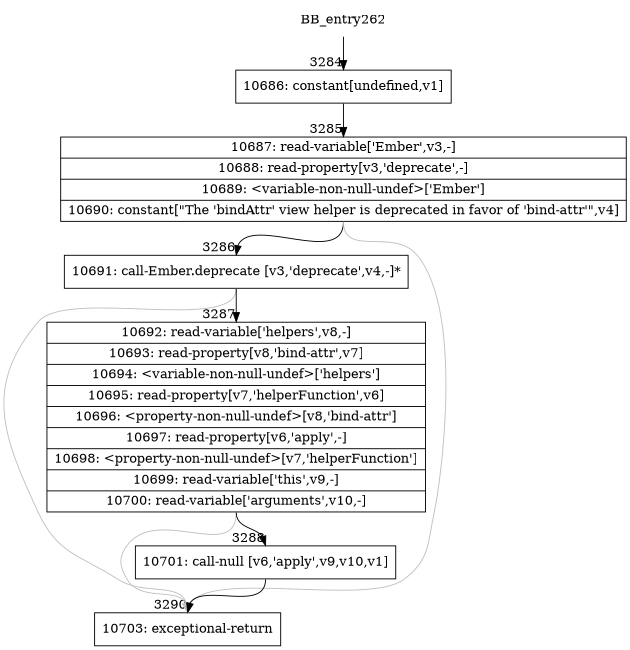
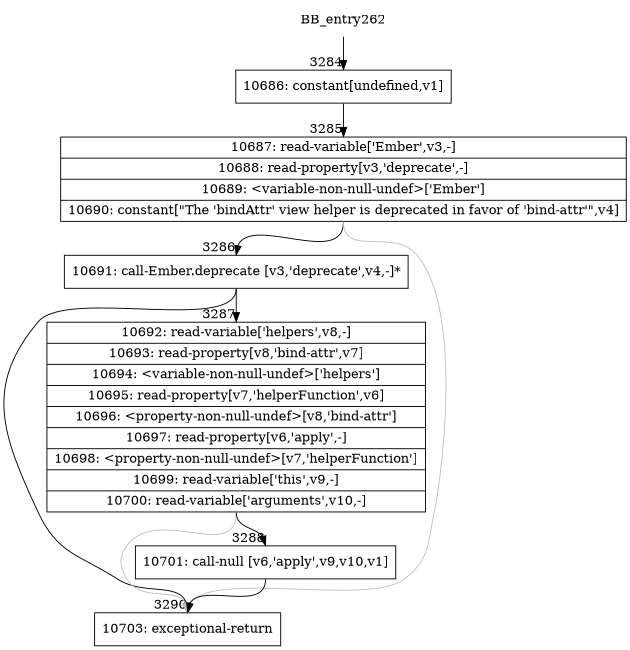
edge "10691: call-Ember.deprecate [v3,'deprecate',v4,-]*" -> "10703: exceptional-return": color gray -> black
